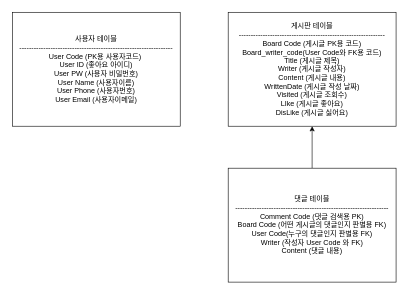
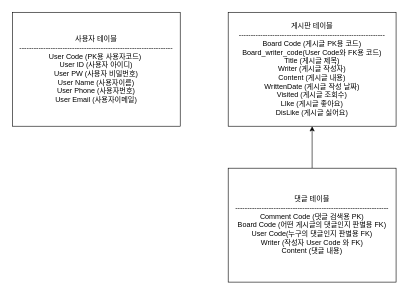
node "사용자 테이블 ---------------------------------------------------------------- User Code (PK용 사용자코드) User ID (좋아요 아이디) User PW (사용자 비밀번호) User Name (사용자이름) User Phone (사용자번호) User Email (사용자이메일)": label "사용자 테이블 ---------------------------------------------------------------- User Code (PK용 사용자코드) User ID (좋아요 아이디) User PW (사용자 비밀번호) User Name (사용자이름) User Phone (사용자번호) User Email (사용자이메일)" -> "사용자 테이블 ---------------------------------------------------------------- User Code (PK용 사용자코드) User ID (사용자 아이디) User PW (사용자 비밀번호) User Name (사용자이름) User Phone (사용자번호) User Email (사용자이메일)"
